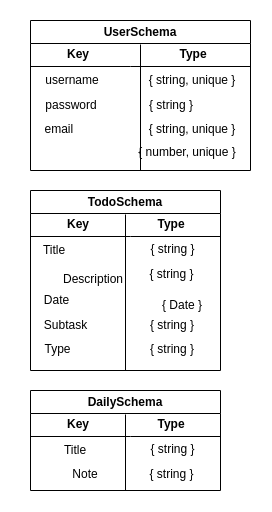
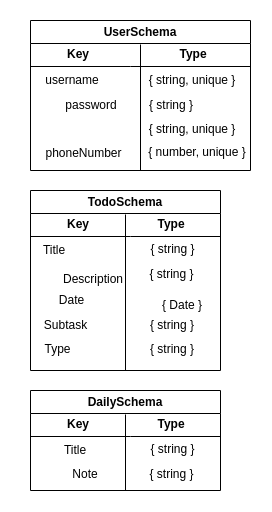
node "password": moved (72, 106) -> (92, 106)
node "email": removed
node "{ number, unique }": moved (188, 153) -> (198, 153)
node "phoneNumber": added
node "Date": moved (57, 301) -> (72, 301)
